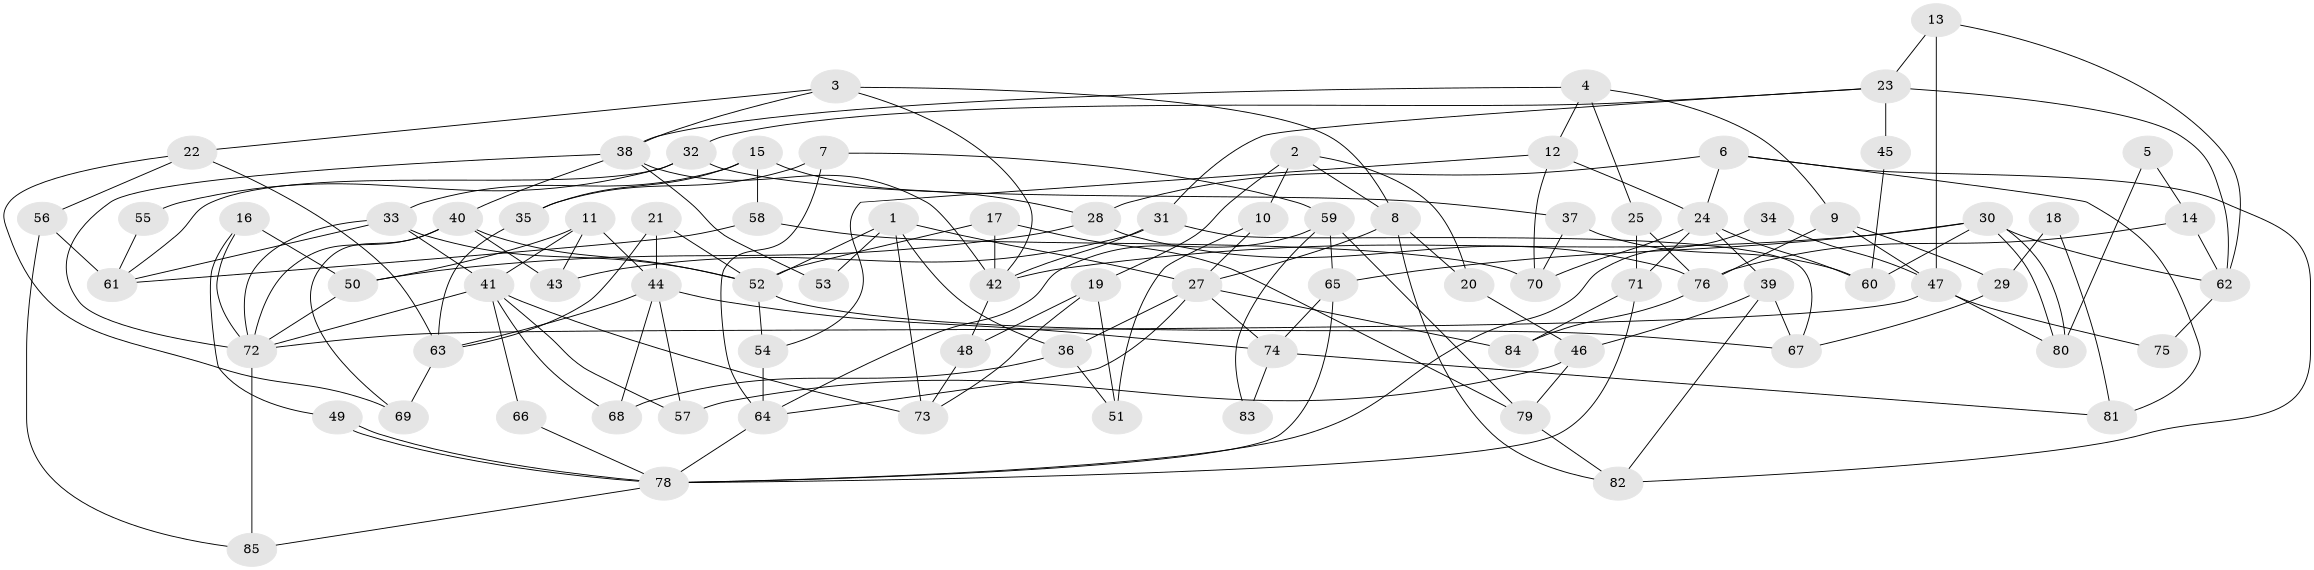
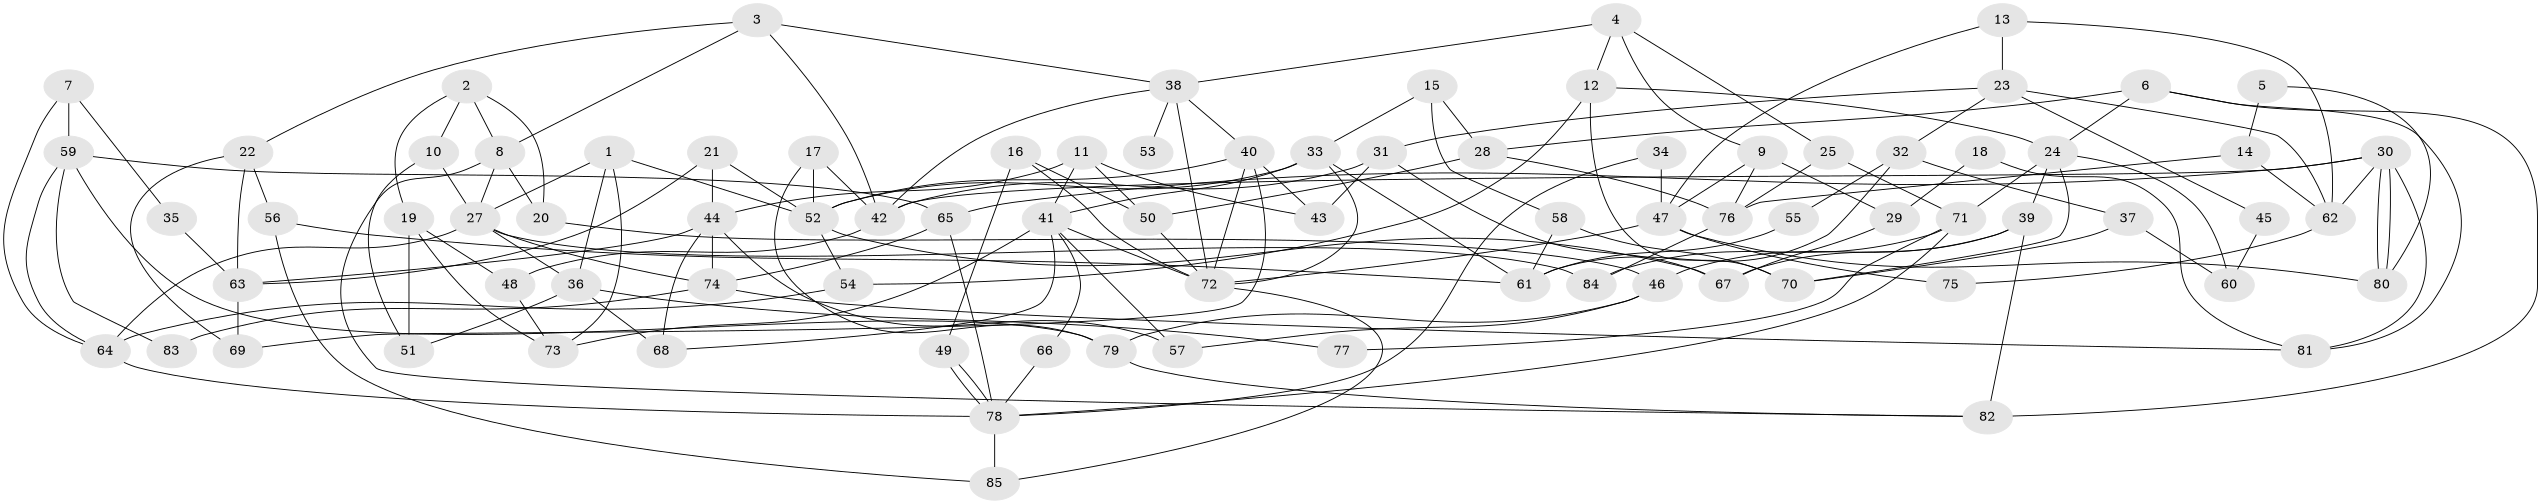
edge "15" -- "35": removed
edge "1" -- "53": removed
edge "30" -- "60": now "30" -- "81"
node "77": added
